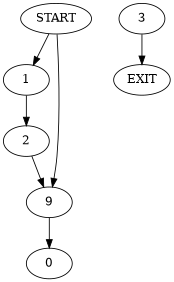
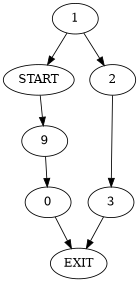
edge "START" -> "1": reversed
edge "2" -> "9": now "2" -> "3"
edge "0" -> "EXIT": added
